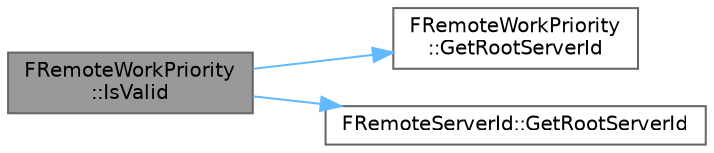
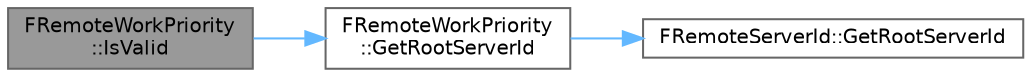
edge "FRemoteWorkPriority ::IsValid" -> "FRemoteServerId::GetRootServerId": now "FRemoteWorkPriority ::GetRootServerId" -> "FRemoteServerId::GetRootServerId"
